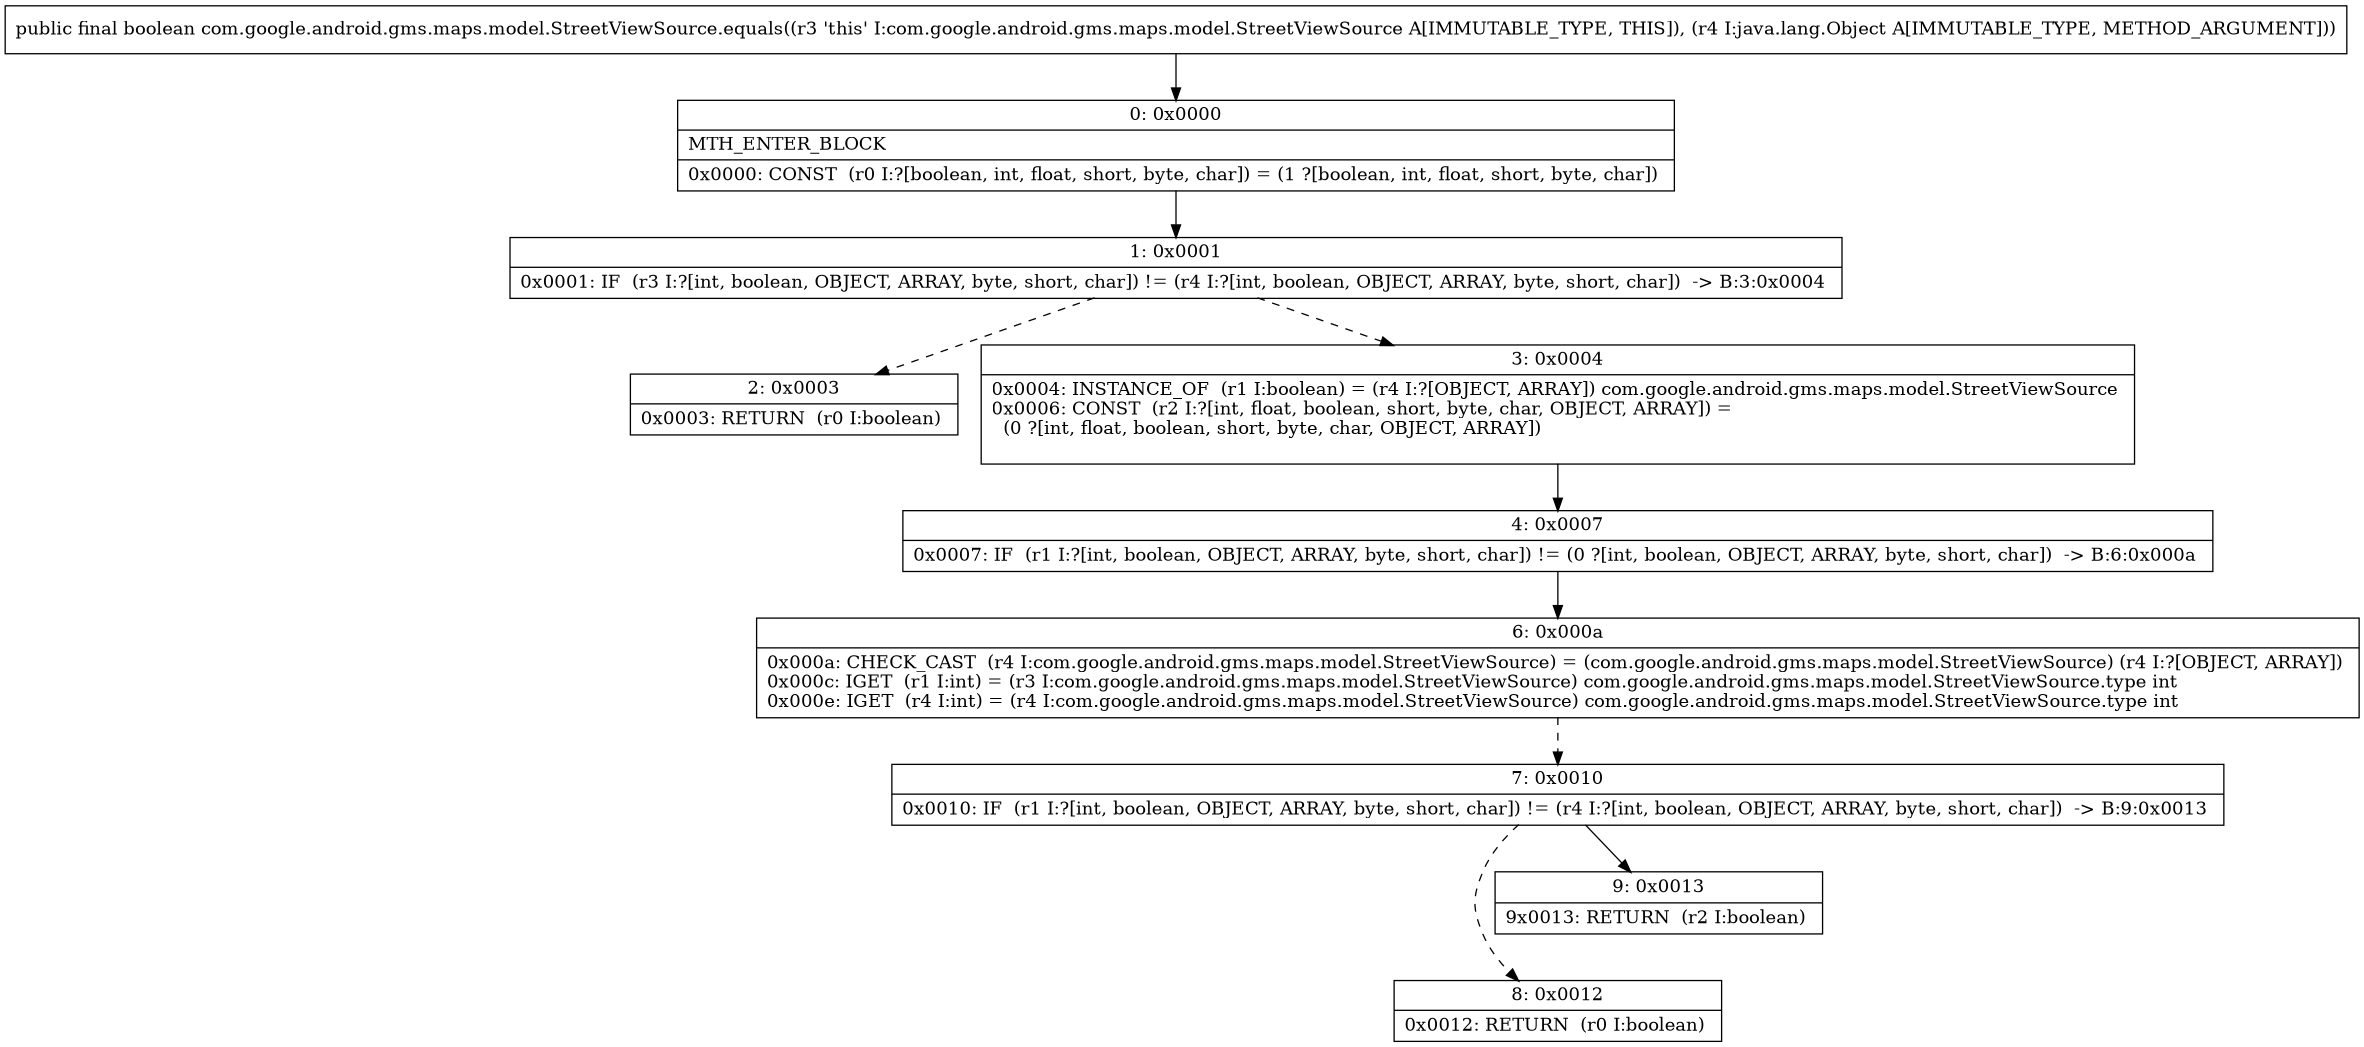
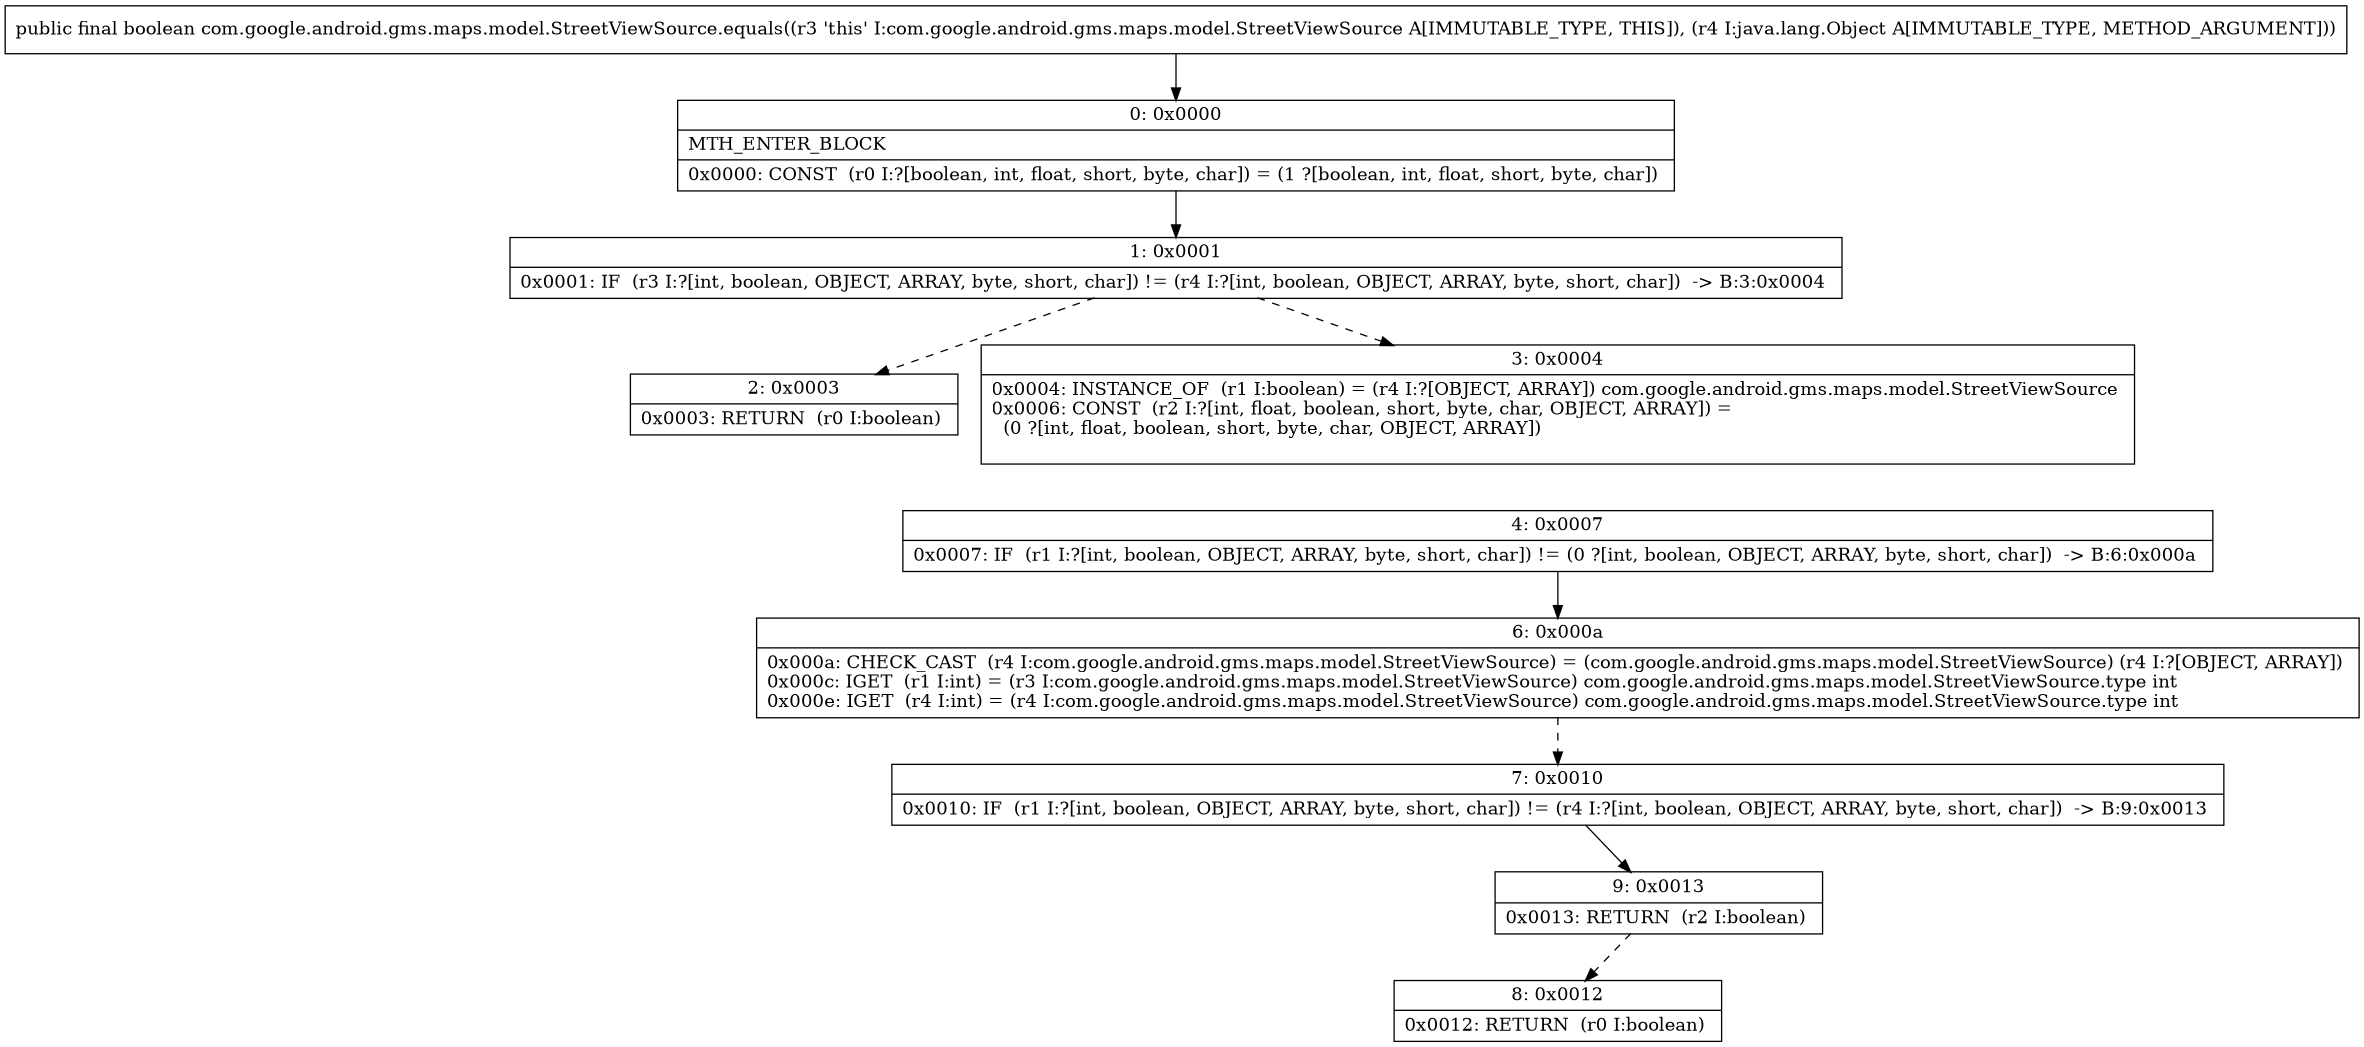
edge "3: 0x0004" -> "4: 0x0007": removed
edge "7: 0x0010" -> "8: 0x0012": now "9: 0x0013" -> "8: 0x0012"
node "9: 0x0013": text "9x0013: RETURN  (r2 I:boolean)" -> "0x0013: RETURN  (r2 I:boolean)"
